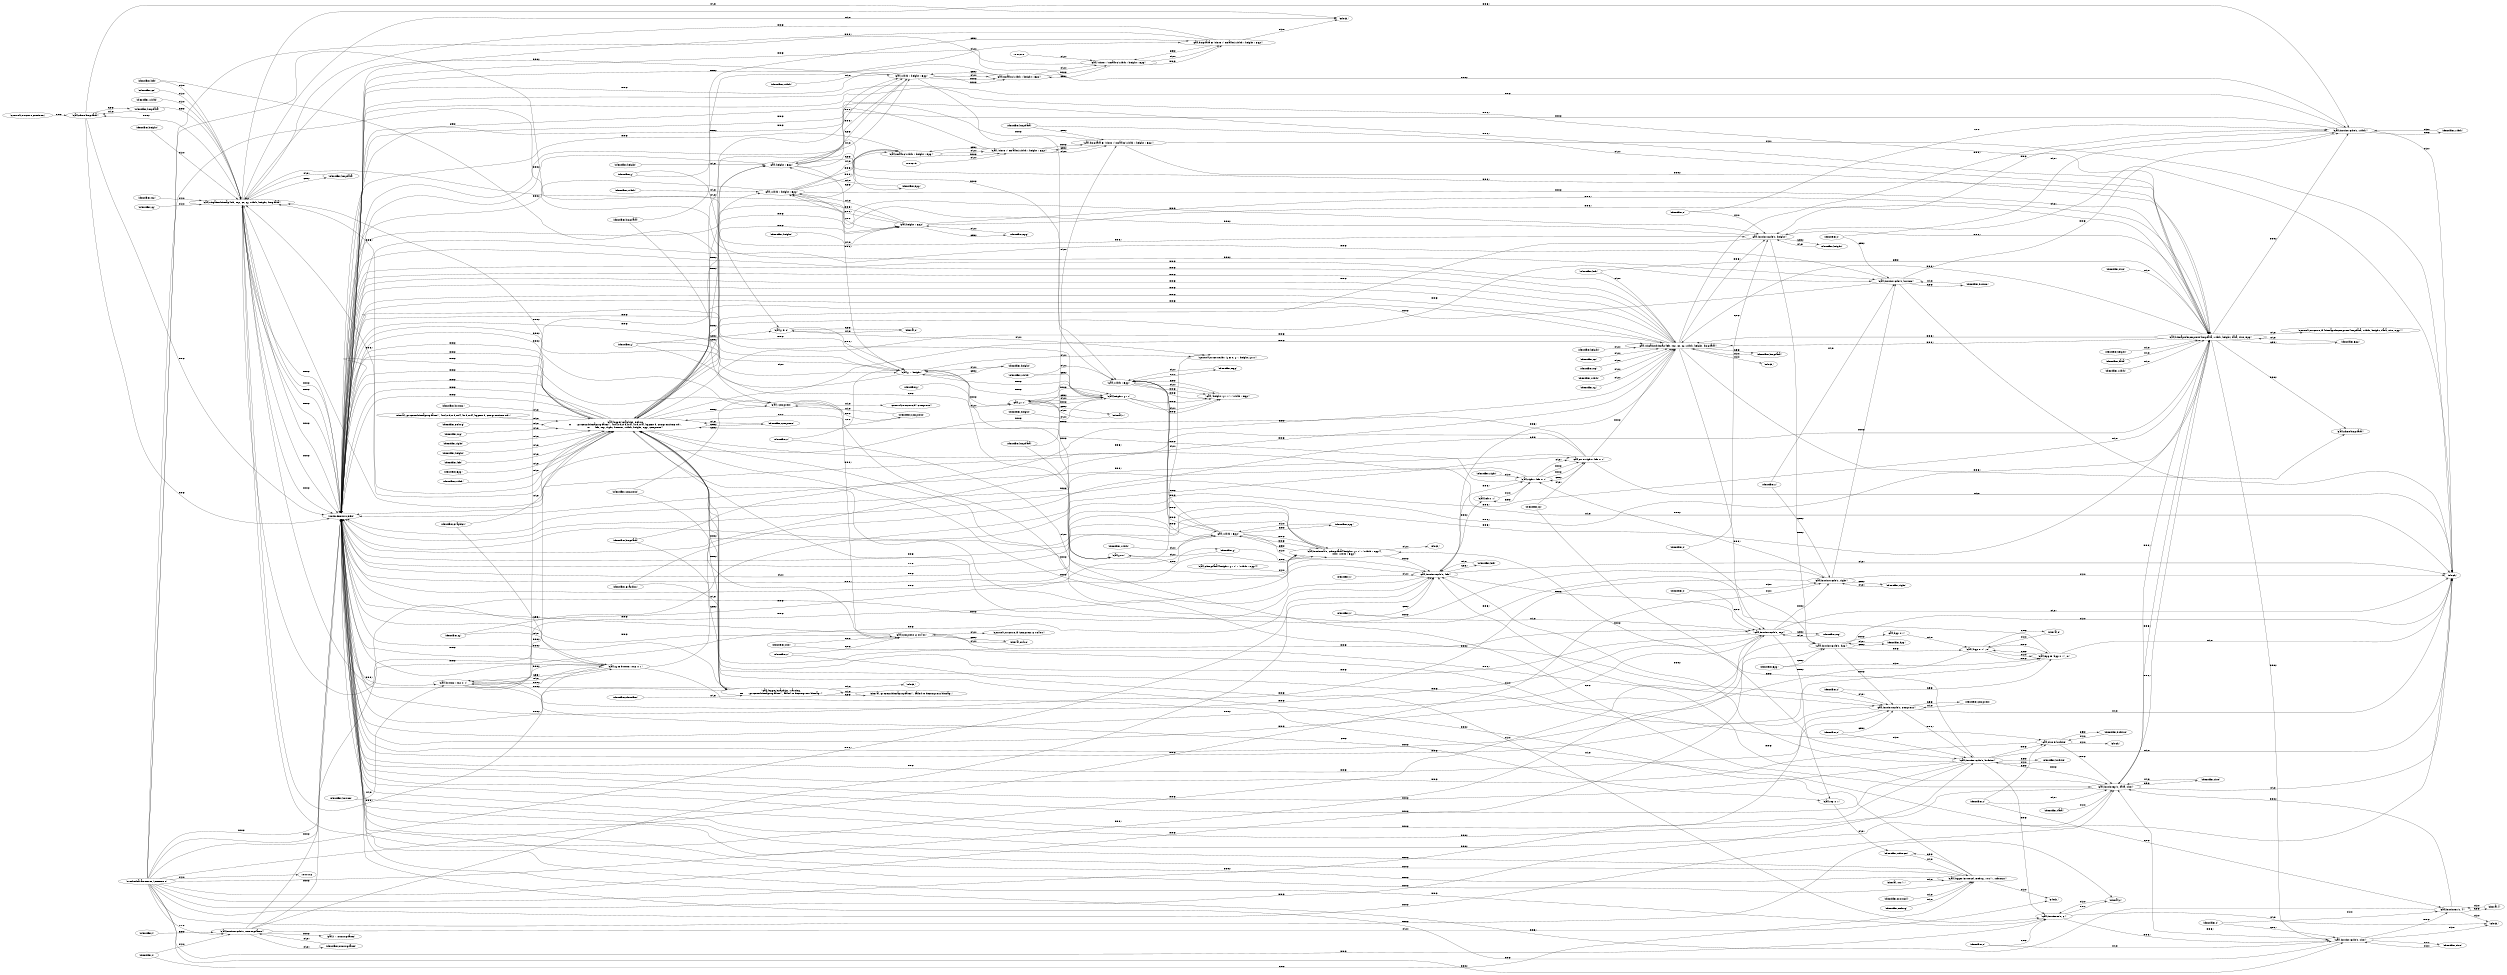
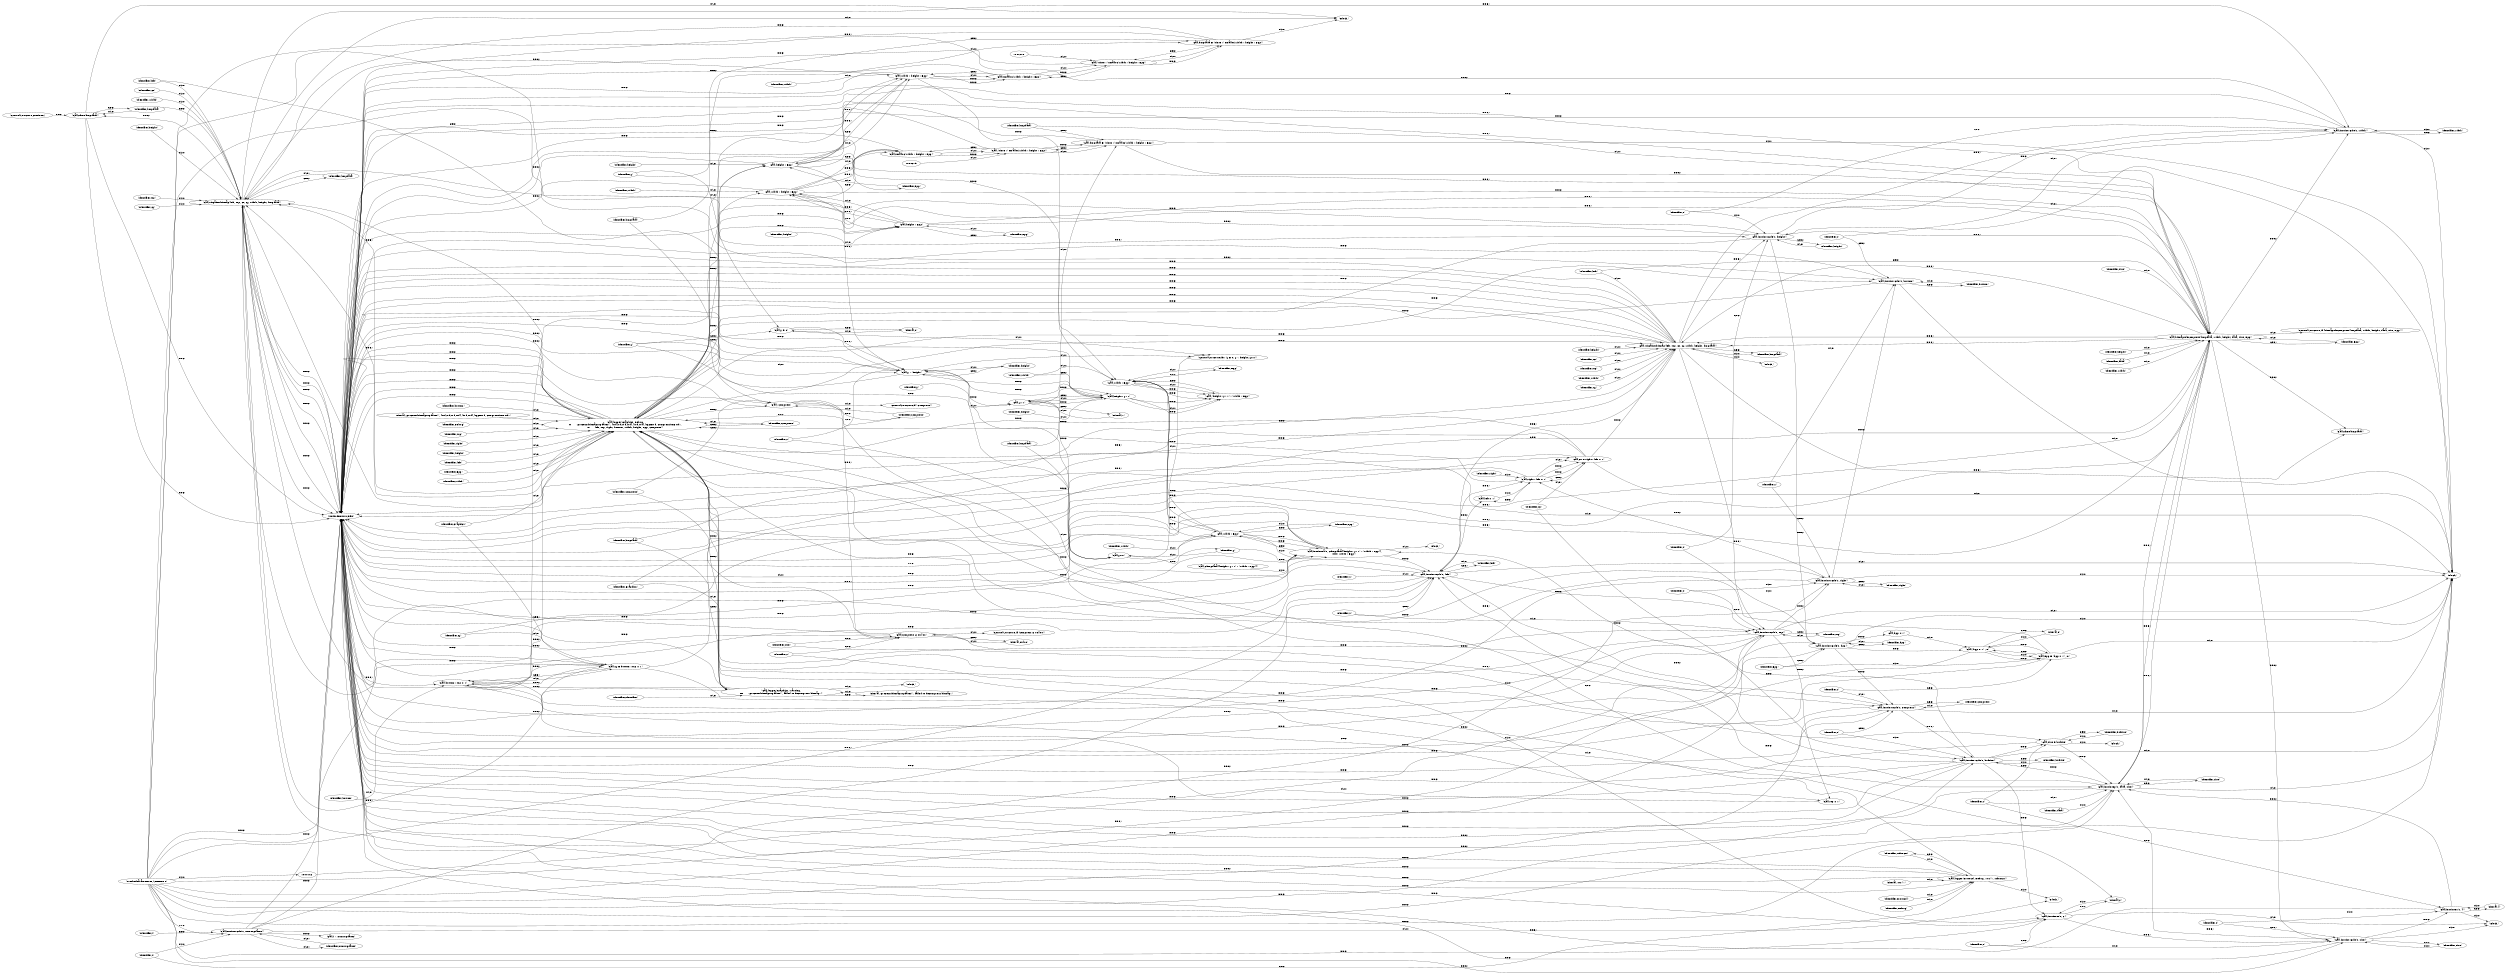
edge "(Call,in_uint16_le(s, bottom))" -> "(Call,in_uint16_le(s, width))": removed, label "DDG:"
edge "(MethodParameterIn,STREAM s)" -> "(Call,in_uint16_le(s, right))": now "1000102" -> "(Call,in_uint16_le(s, right))"
edge "(Call,top + 1)" -> "(Identifier,__func__)": now "(Call,top + 1)" -> "(Call,bottom - top + 1)"
